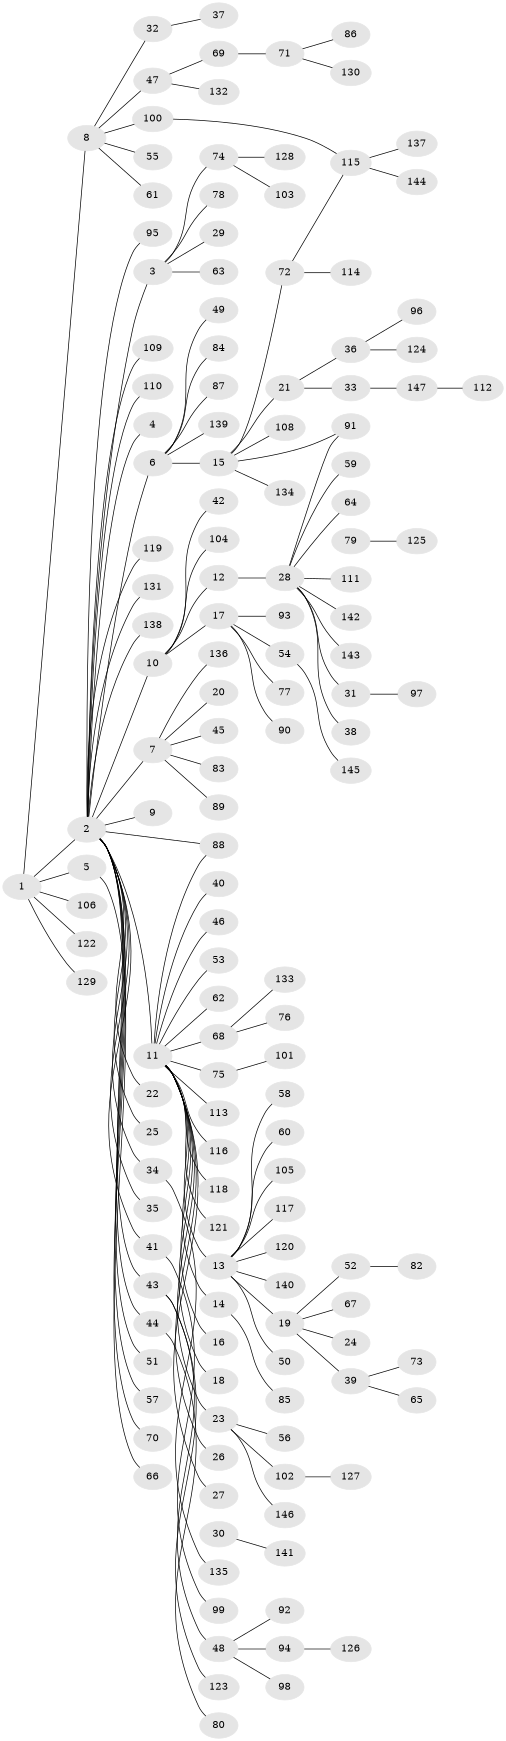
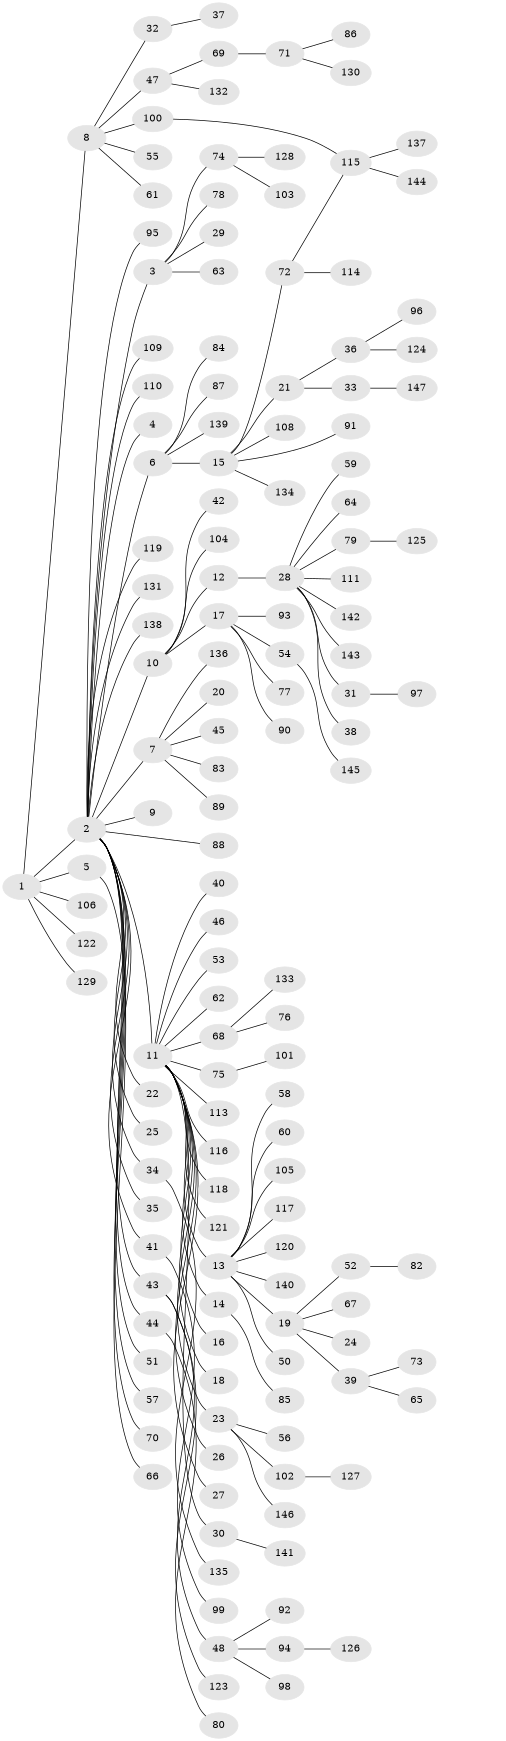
node "49": removed
node "112": removed
edge "91" -- "28": now "79" -- "28"
edge "88" -- "11": now "30" -- "11"
